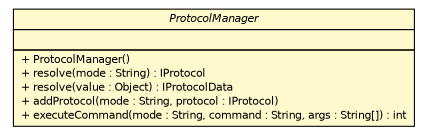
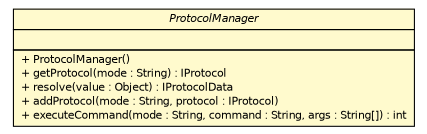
node "ProtocolManager": text "+ resolve(mode : String) : IProtocol" -> "+ getProtocol(mode : String) : IProtocol"
